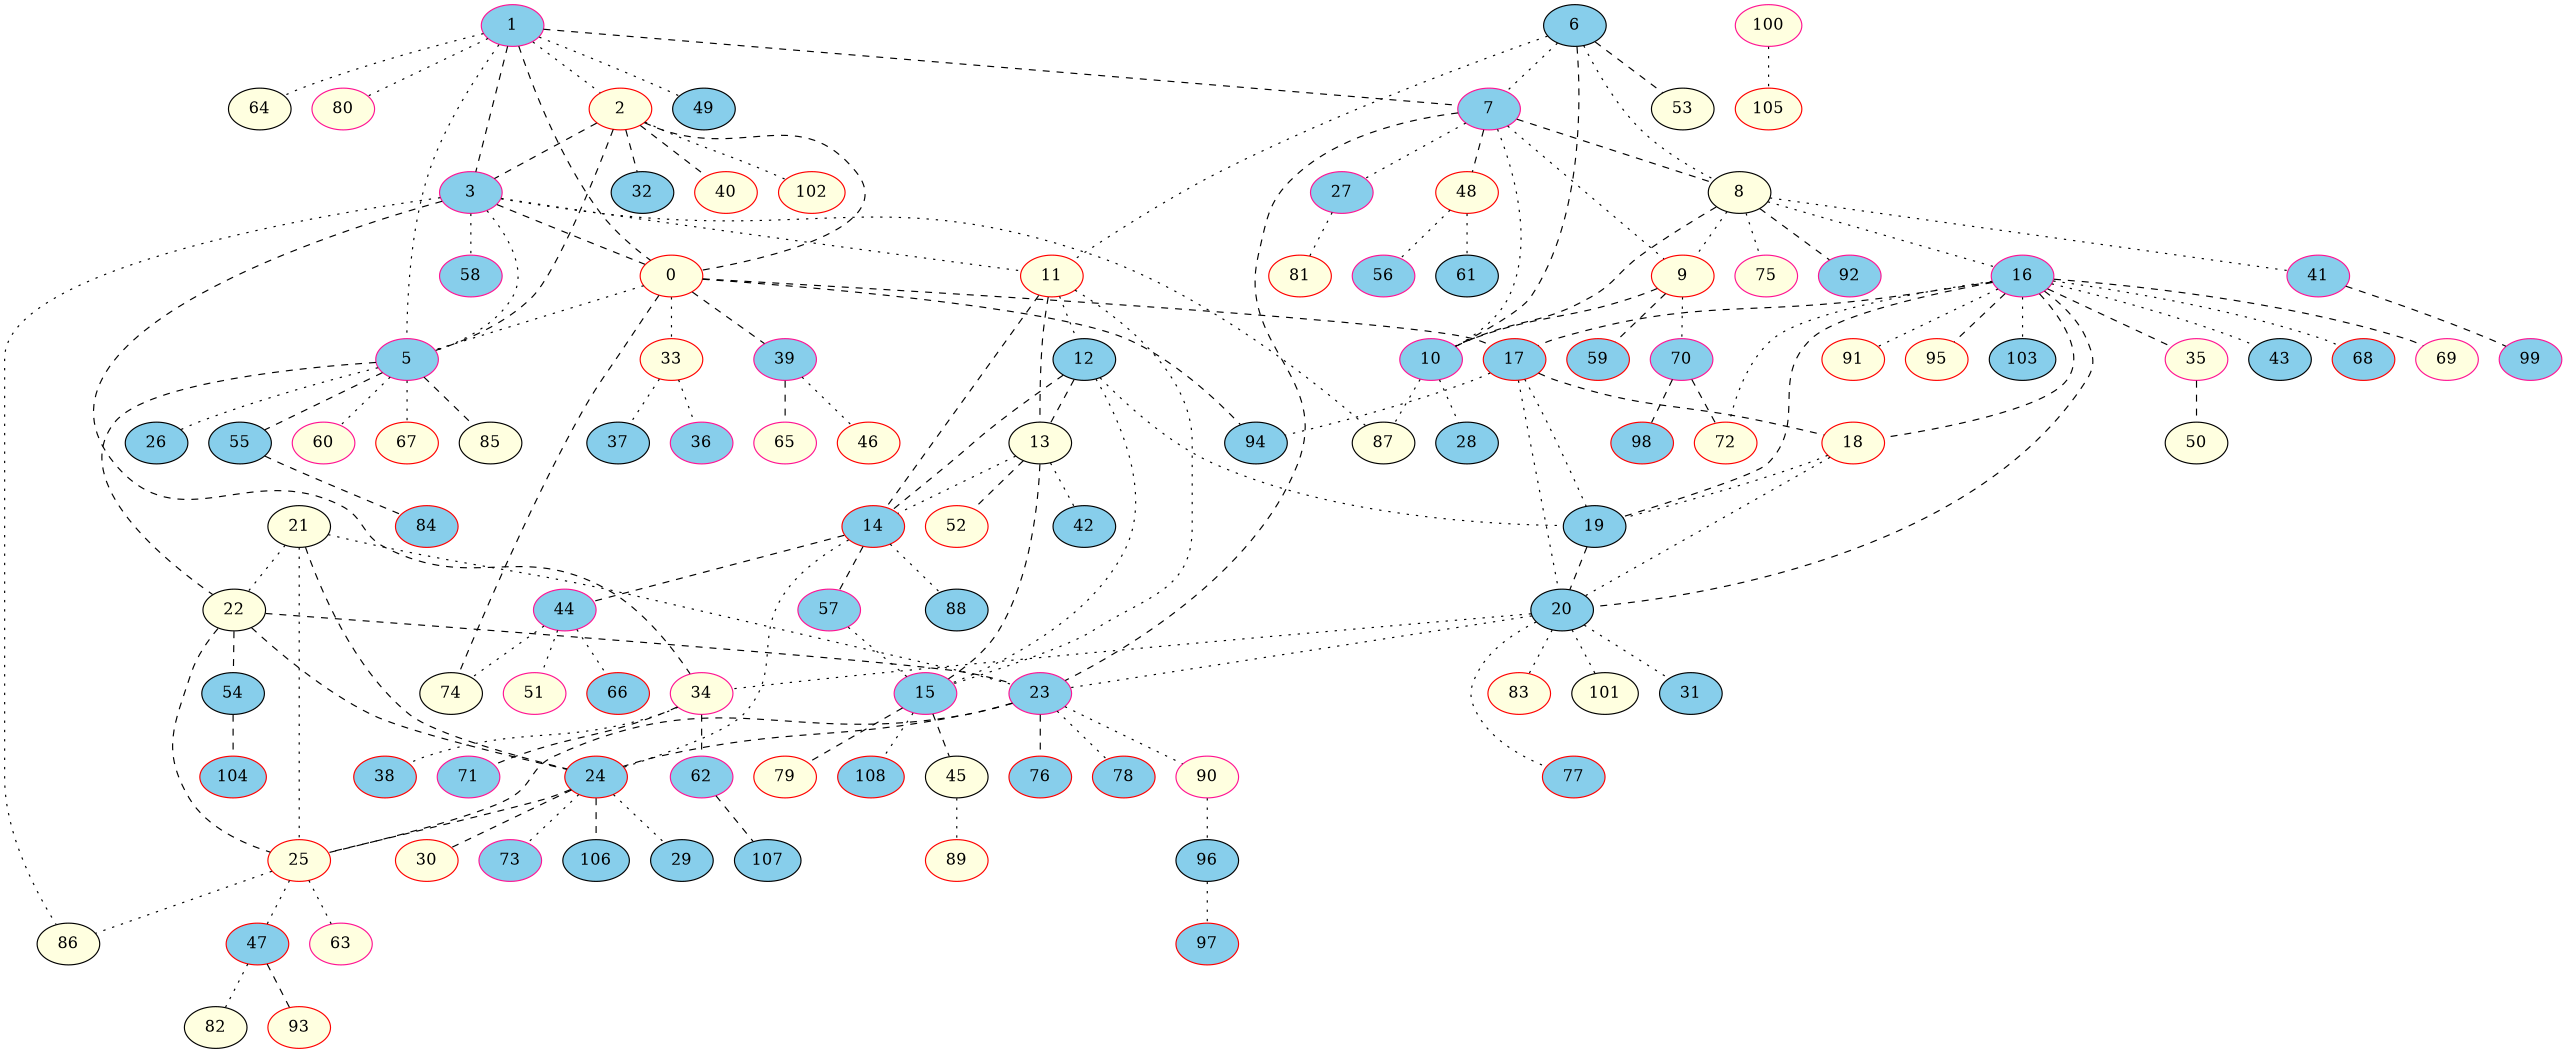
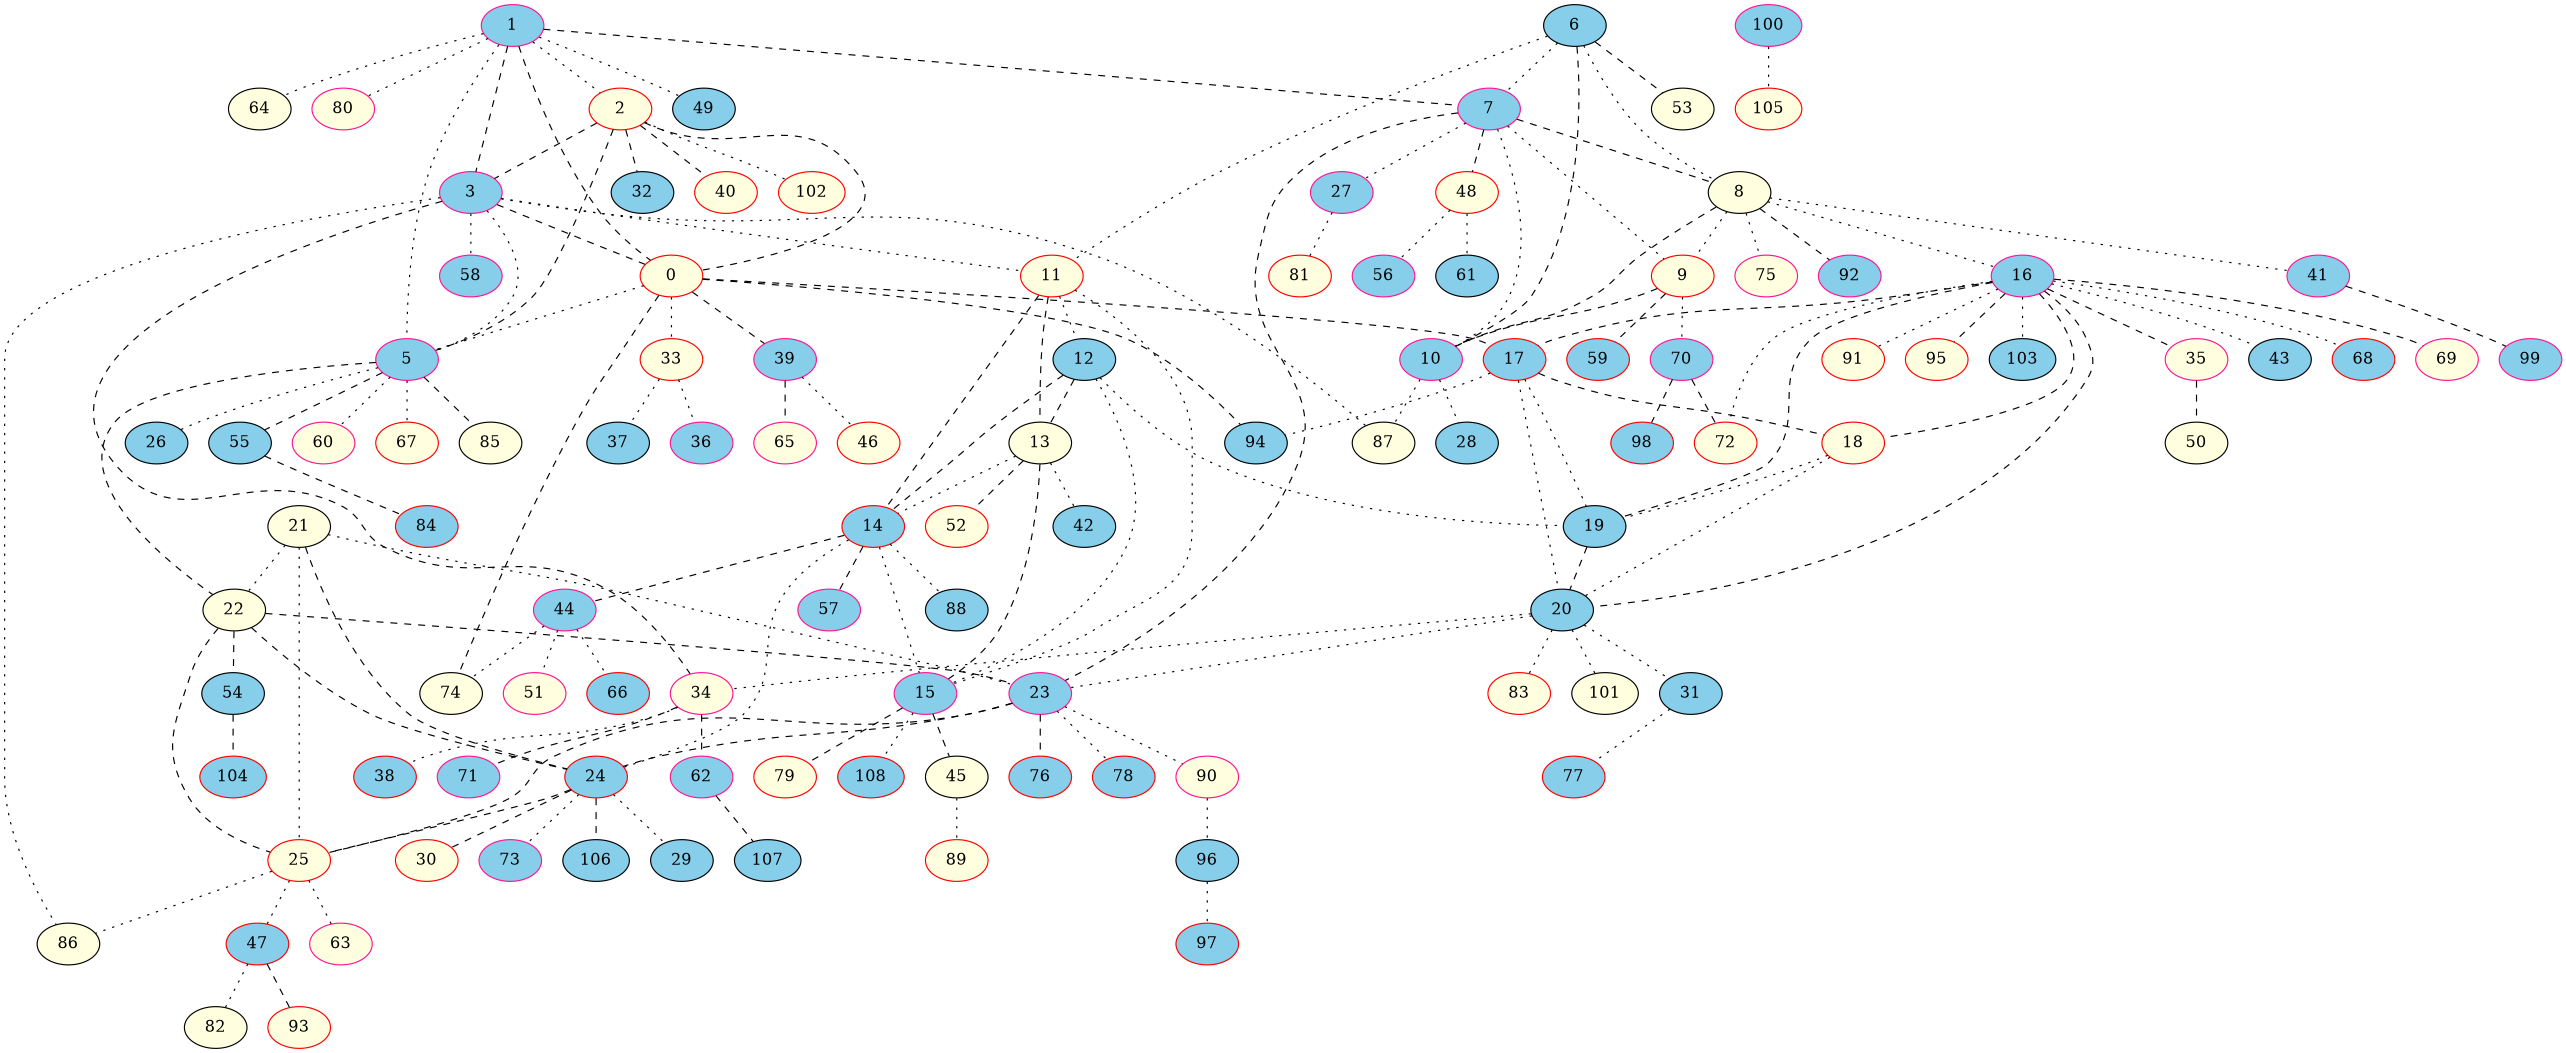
node "100": fillcolor lightyellow -> skyblue
edge "57" -- "15": now "14" -- "15"
edge "20" -- "77": now "31" -- "77"
